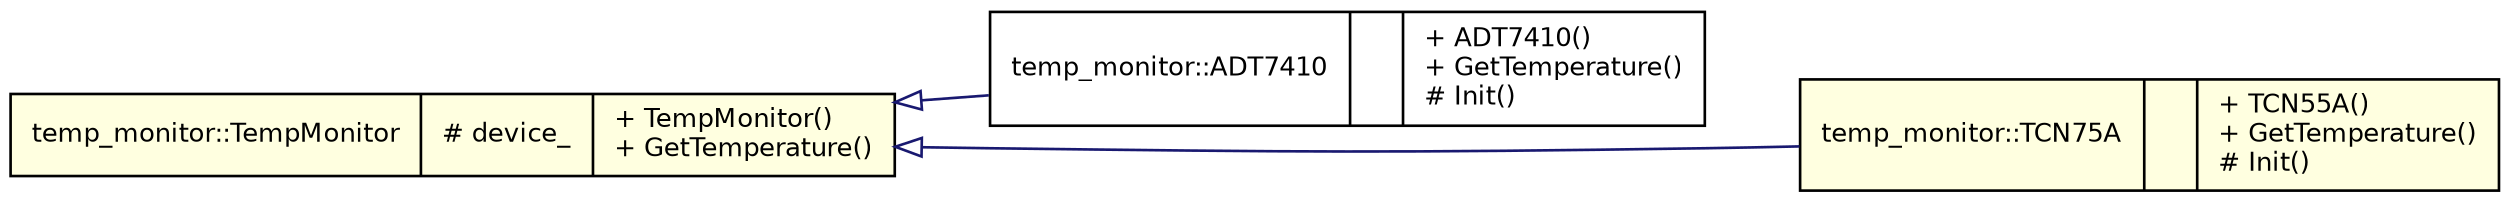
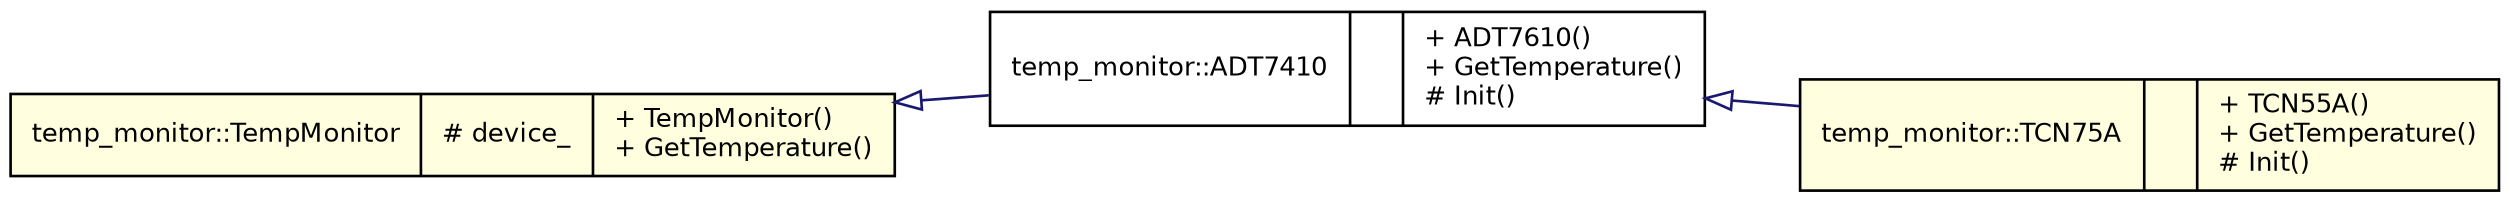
node "temp_monitor::ADT7410": text "+ ADT7410()" -> "+ ADT7610()"
edge "temp_monitor::TCN75A" -> "temp_monitor::TempMonitor": now "temp_monitor::TCN75A" -> "temp_monitor::ADT7410"
